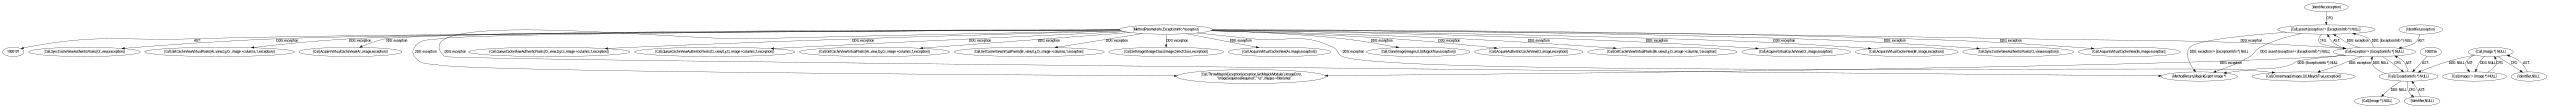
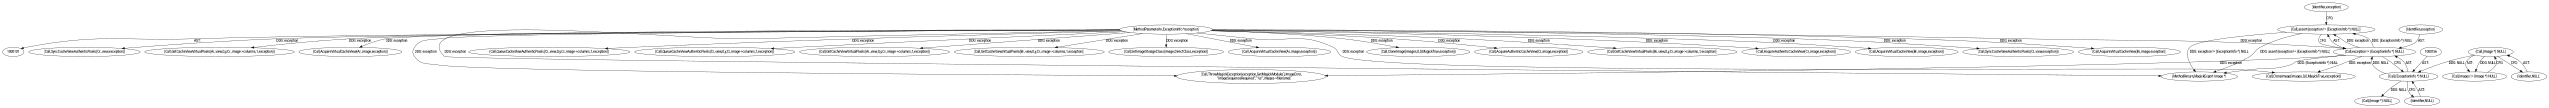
node "(Call,AcquireVirtualCacheView(Cr_image,exception))": label "(Call,AcquireVirtualCacheView(Cr_image,exception))" -> "(Call,AcquireAuthenticCacheView(Cr_image,exception))"
